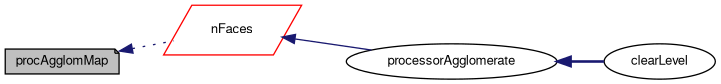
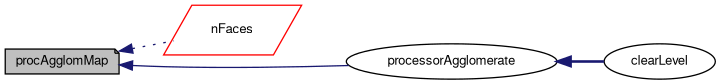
edge "processorAgglomerate" -> "nFaces": now "processorAgglomerate" -> "procAgglomMap"
